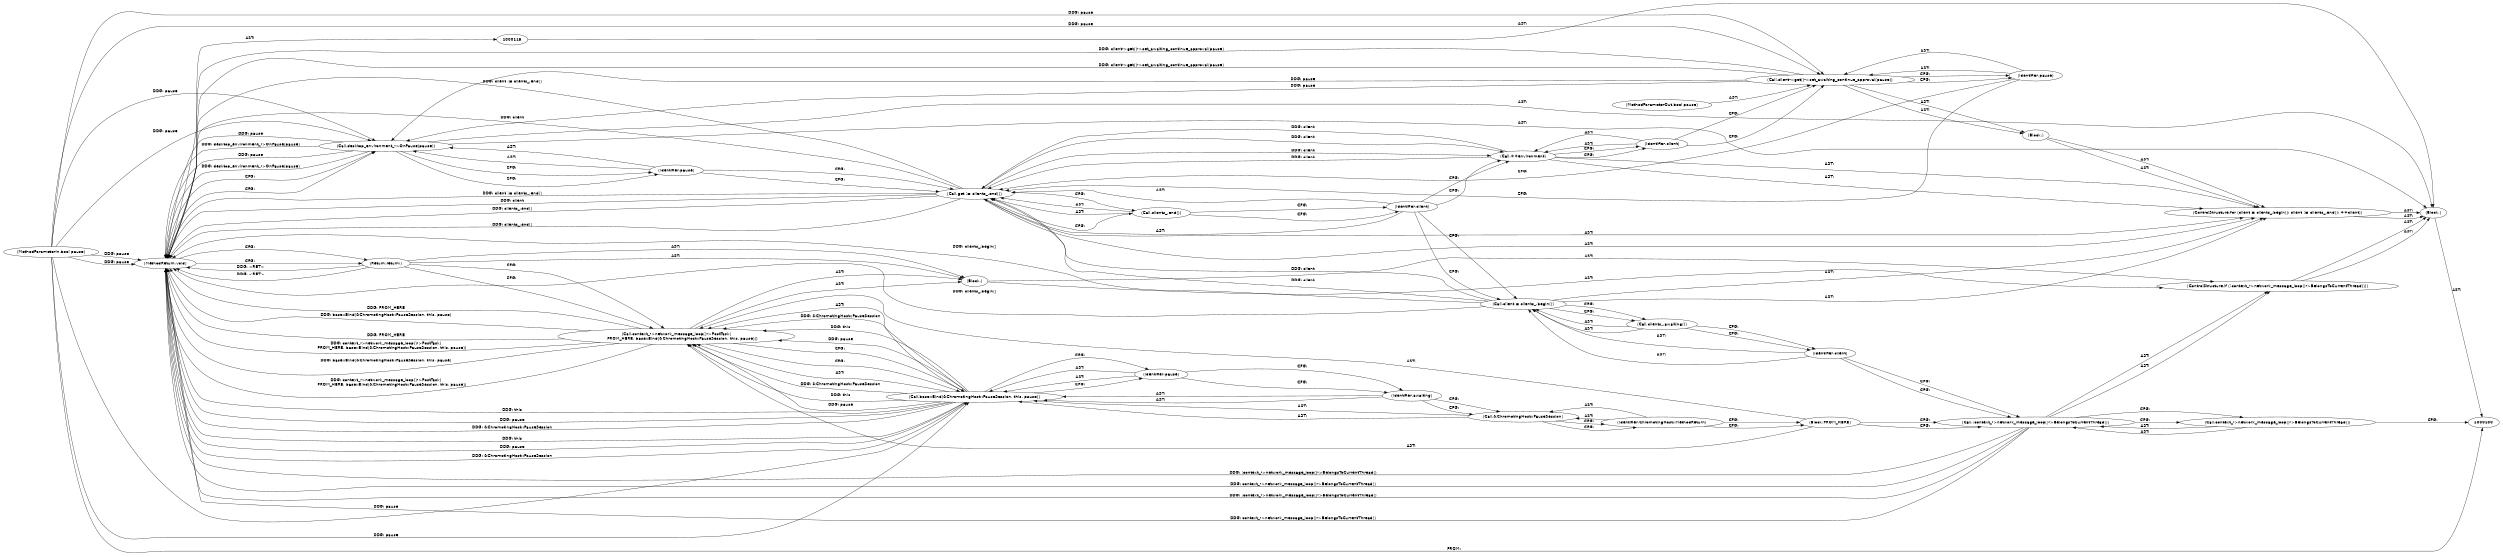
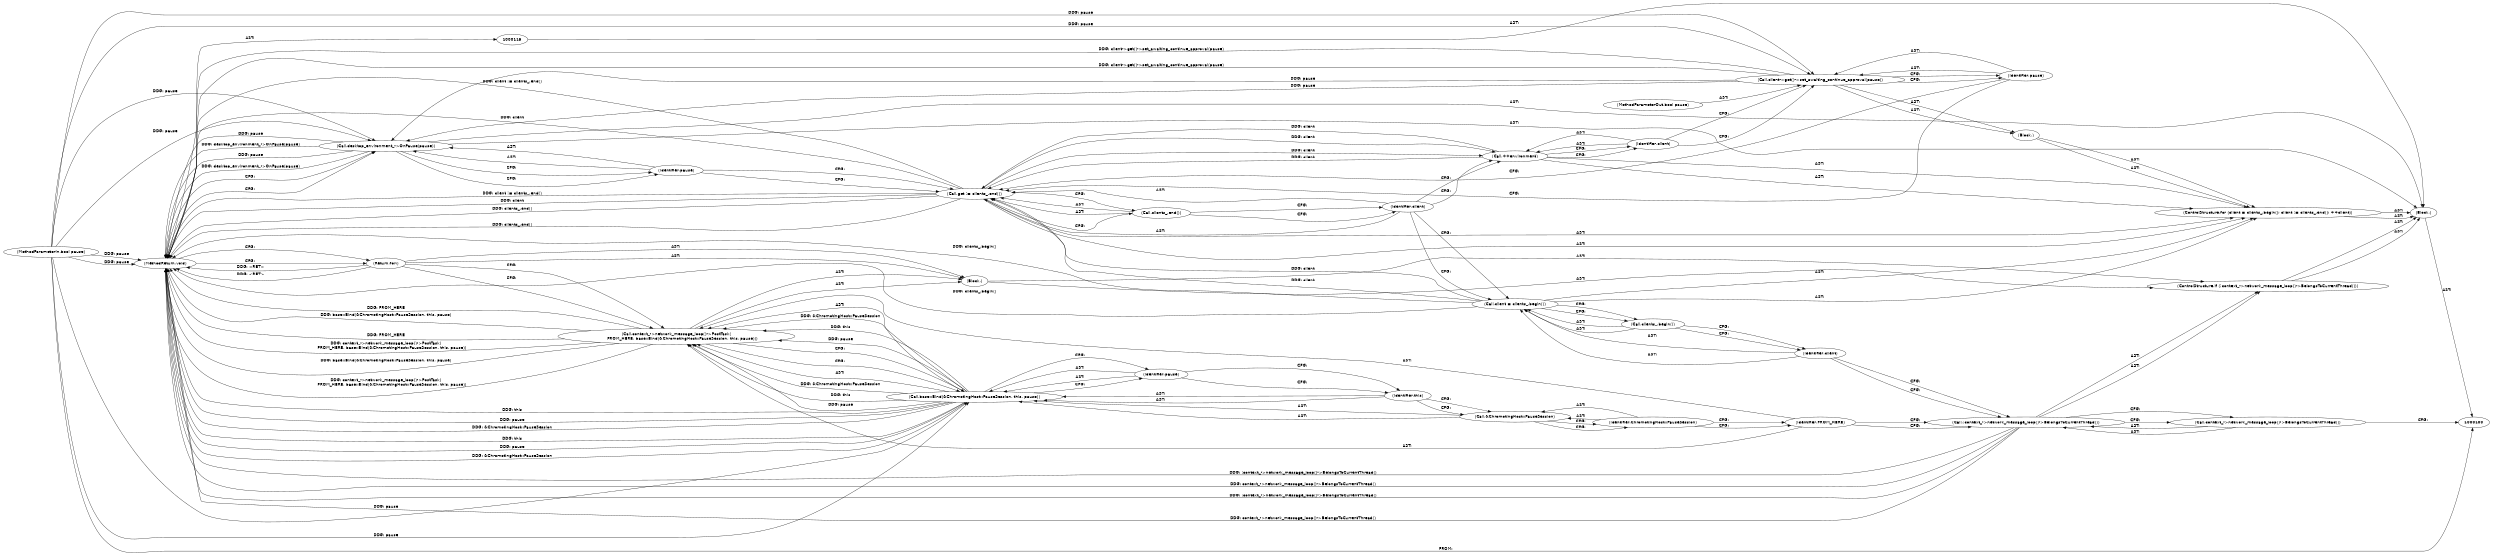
node "(Return,return;)": label "(Return,return;)" -> "(Return,for;)"
node "(Call,clients_.awaiting())": label "(Call,clients_.awaiting())" -> "(Call,clients_.begin())"
node "(Identifier,awaiting)": label "(Identifier,awaiting)" -> "(Identifier,this)"
node "(Identifier,ChromotingHost::MethodReturn)": label "(Identifier,ChromotingHost::MethodReturn)" -> "(Identifier,ChromotingHost::PauseSession)"
node "(Block,FROM_HERE)": label "(Block,FROM_HERE)" -> "(Identifier,FROM_HERE)"
